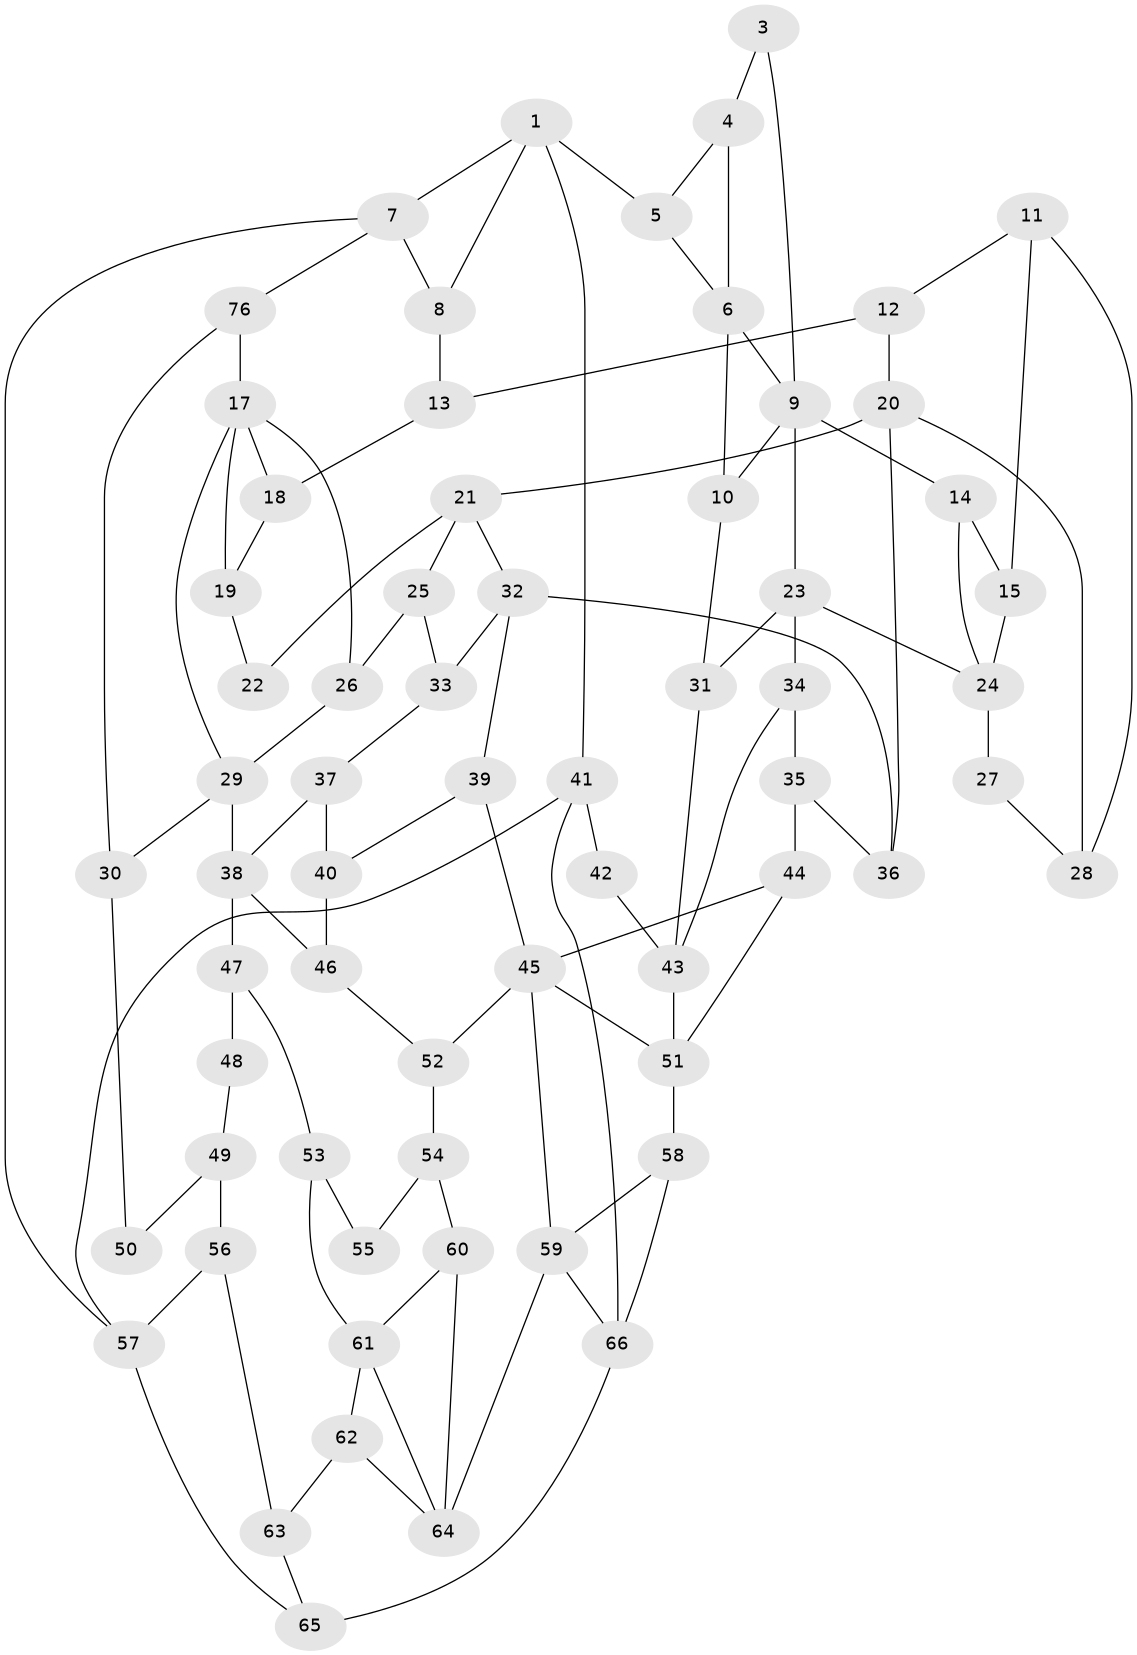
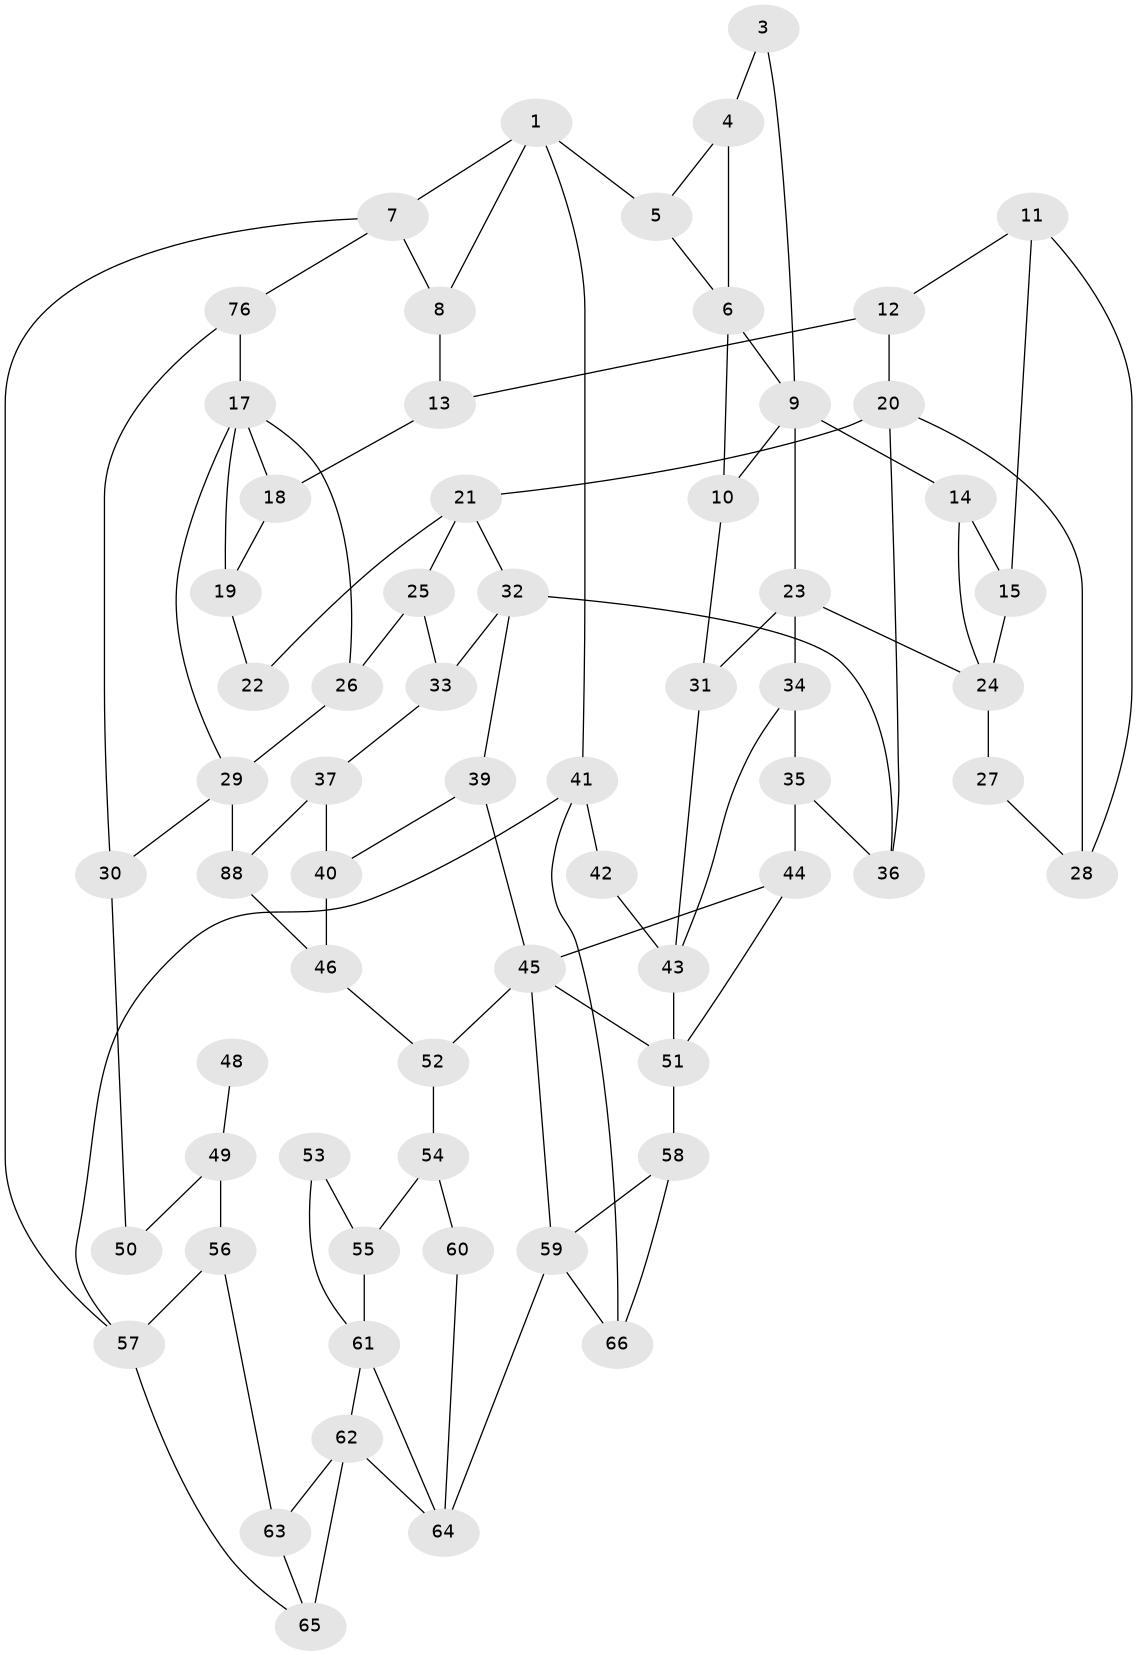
node "38": label "38" -> "88"
node "47": removed
edge "60" -- "61": now "55" -- "61"
edge "66" -- "65": now "62" -- "65"
